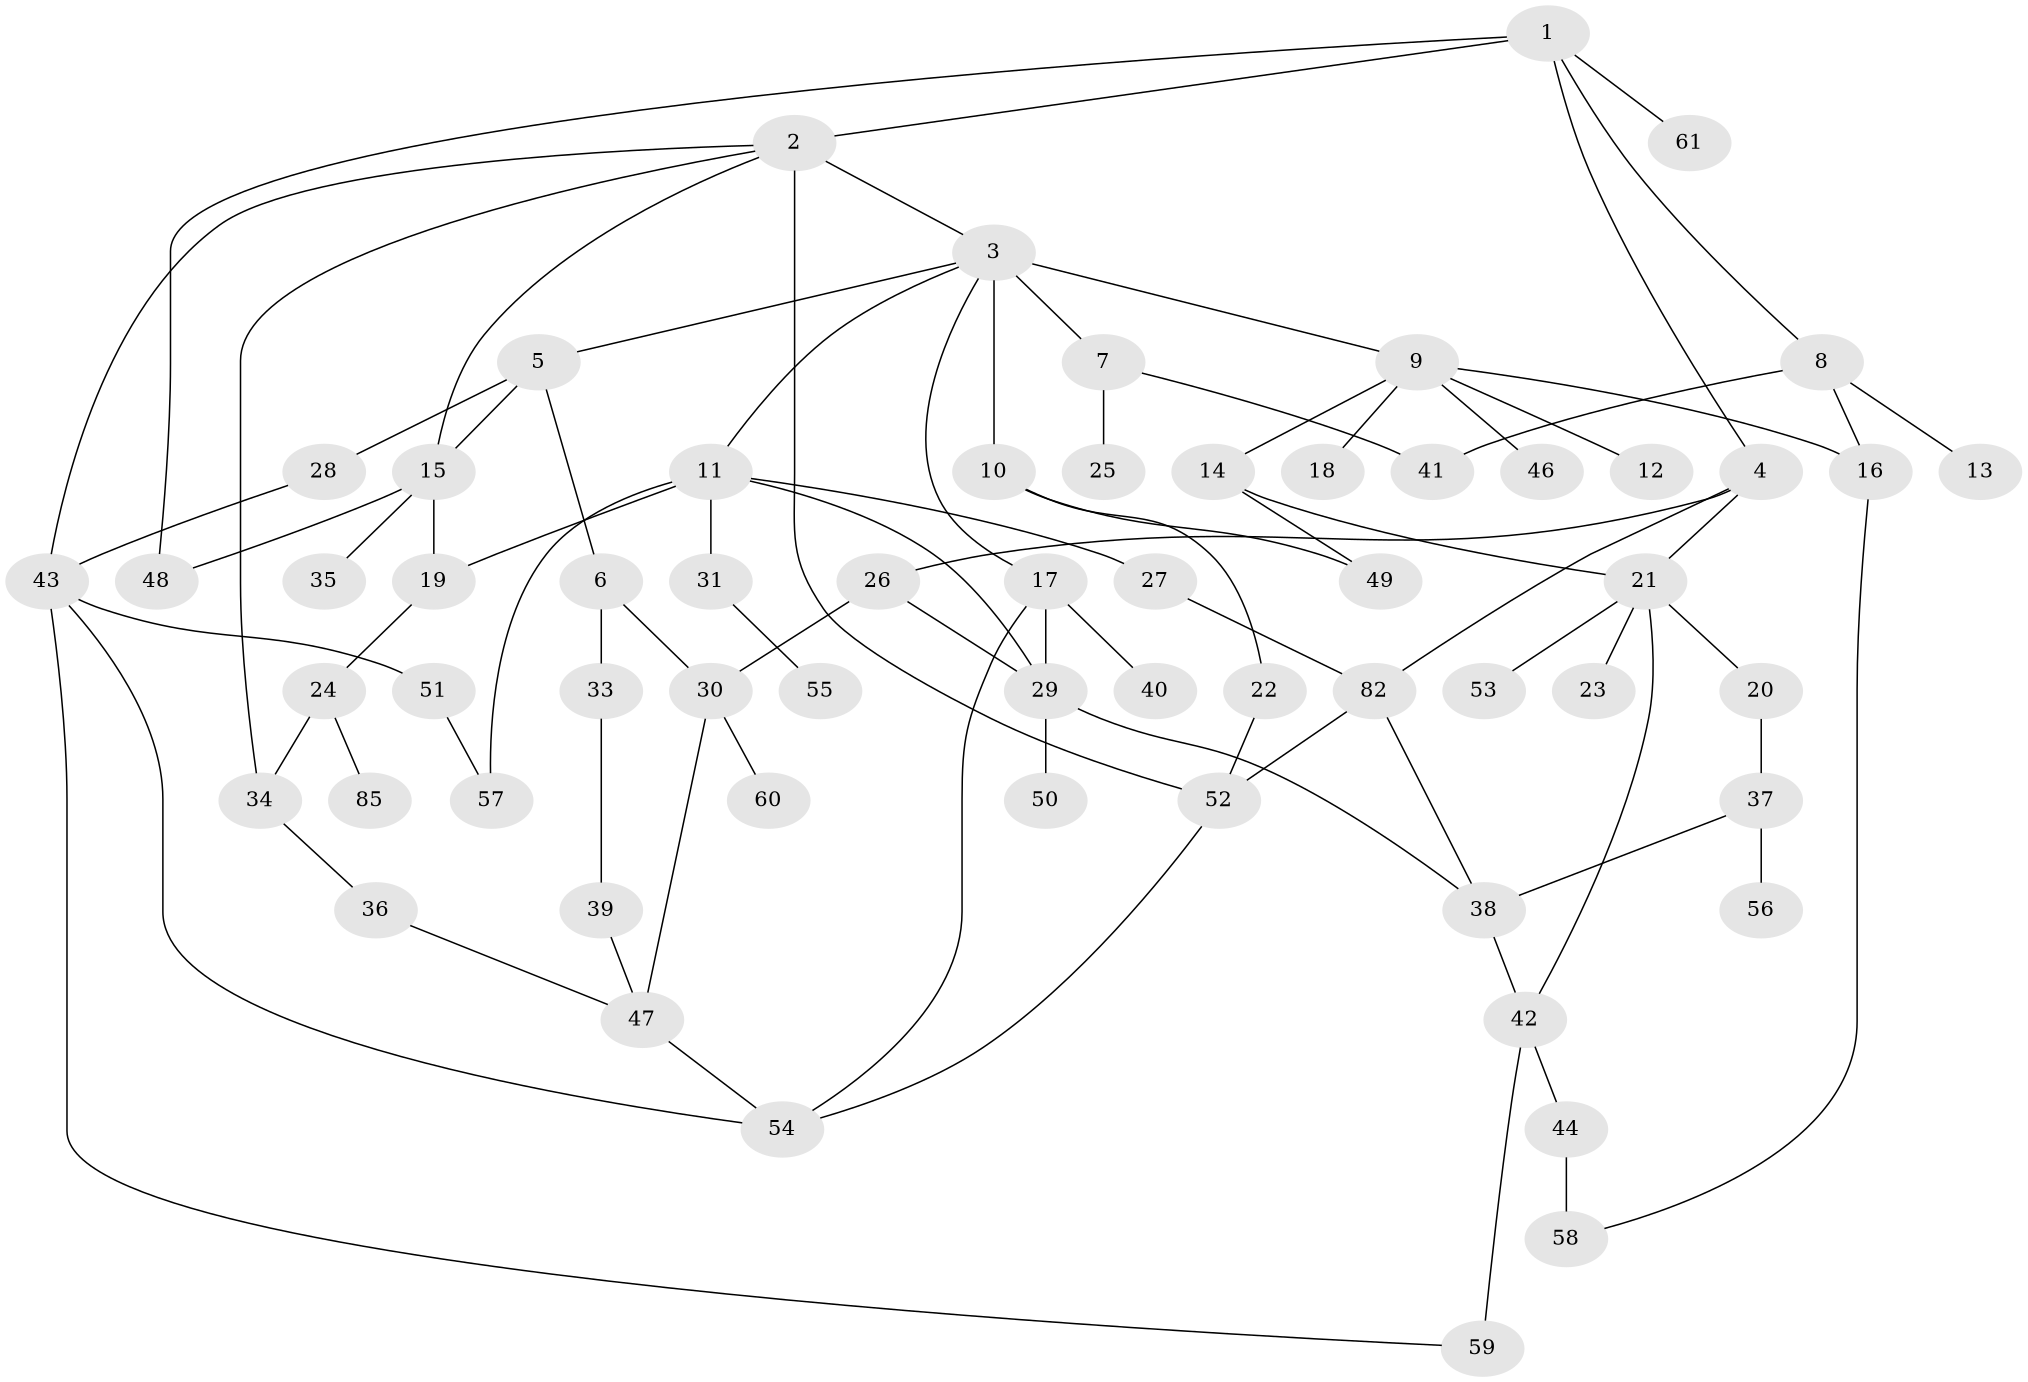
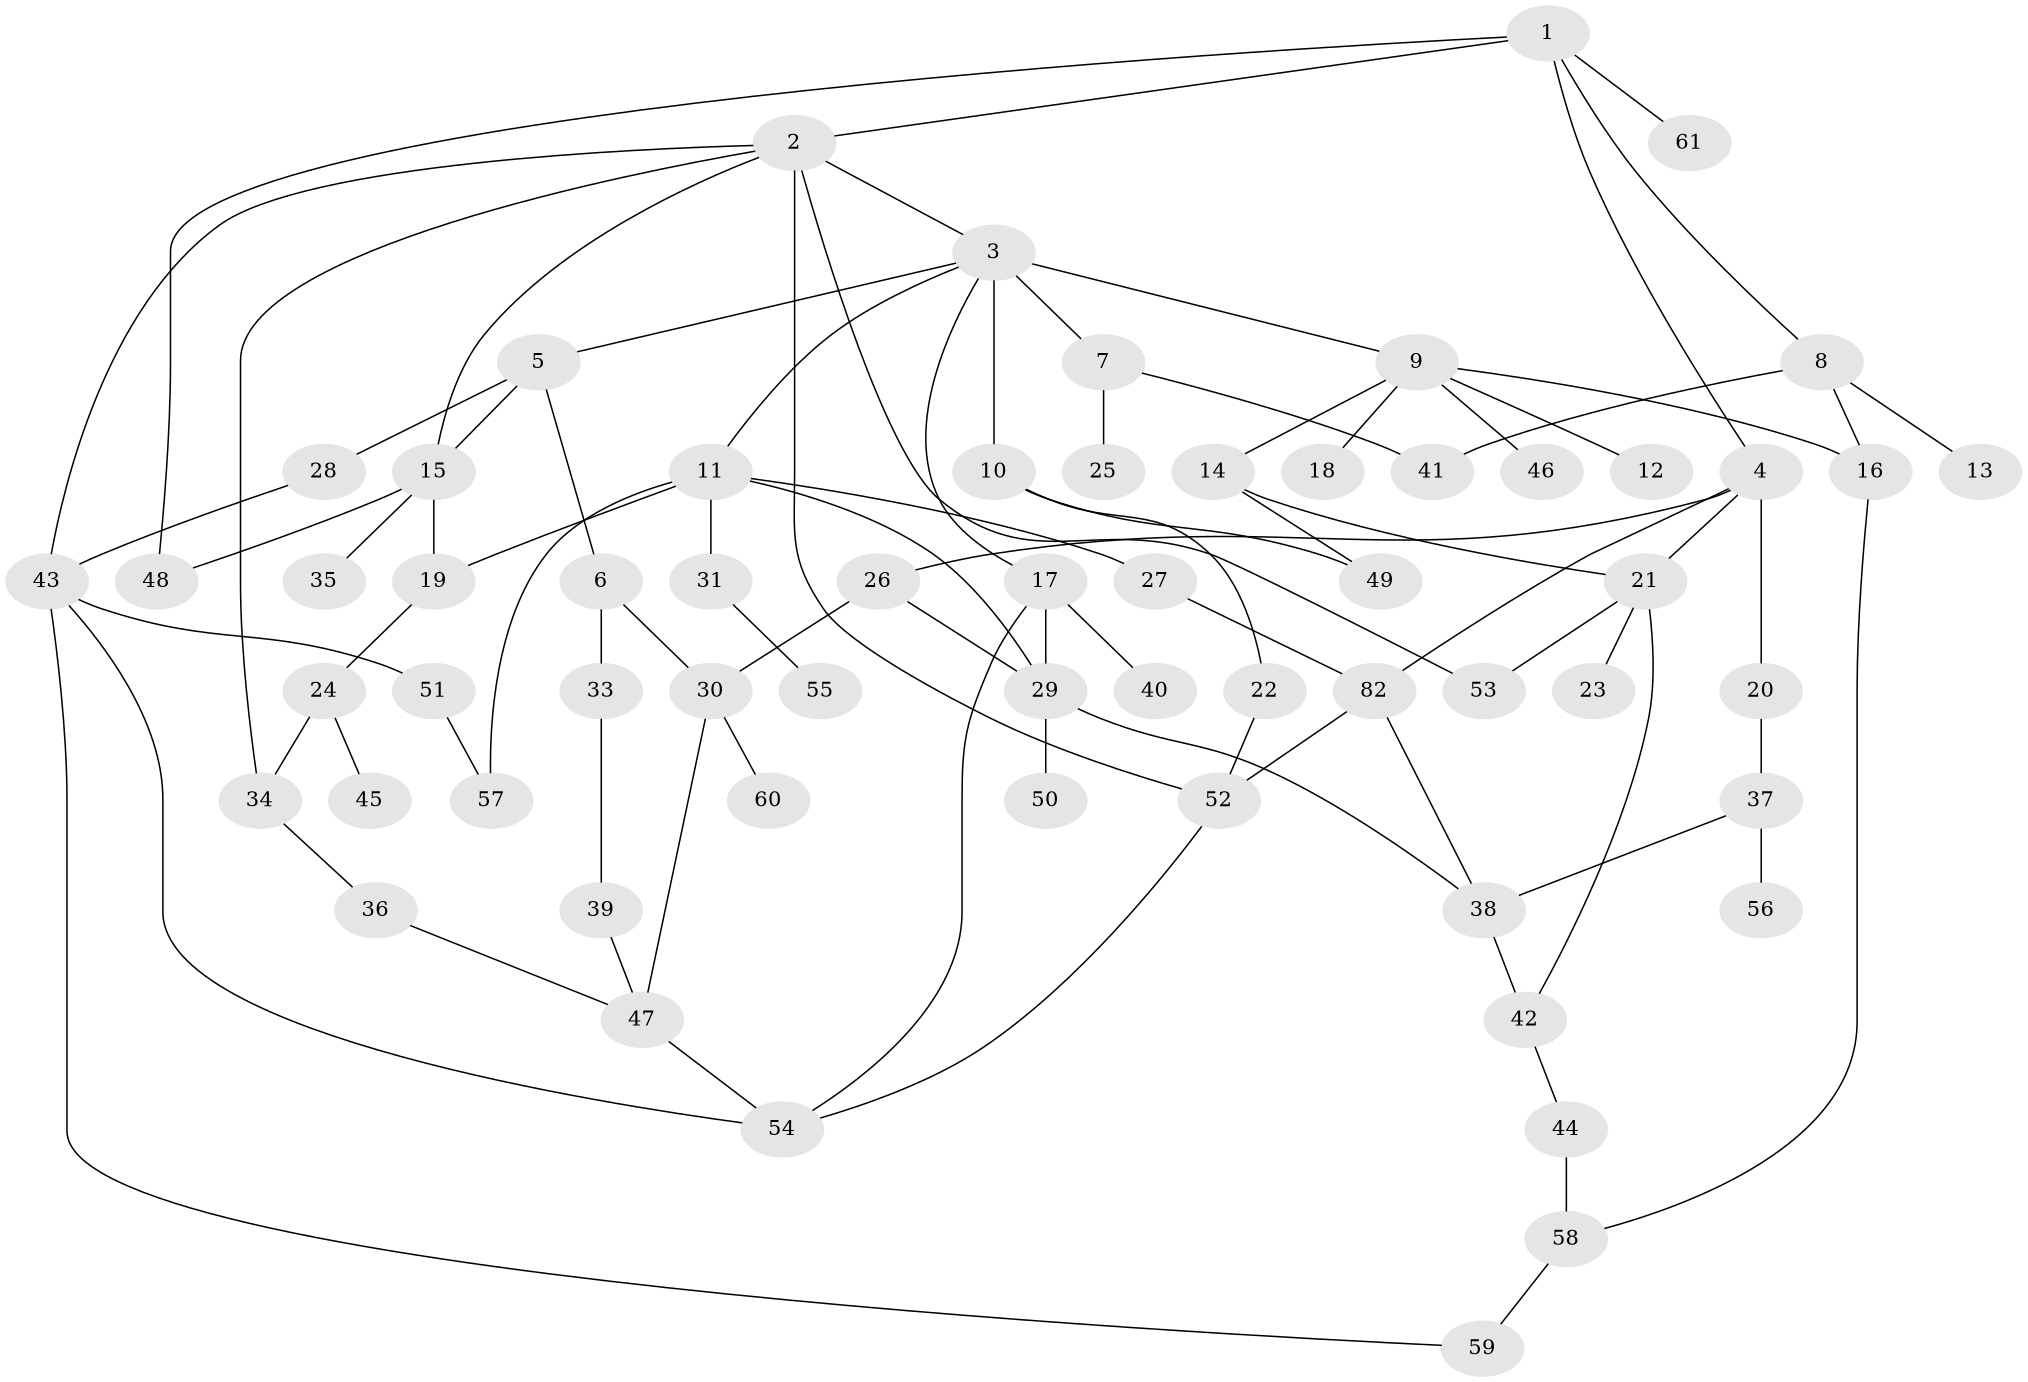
edge "2" -- "53": added
edge "21" -- "20": now "4" -- "20"
node "85": label "85" -> "45"
edge "42" -- "59": now "58" -- "59"
